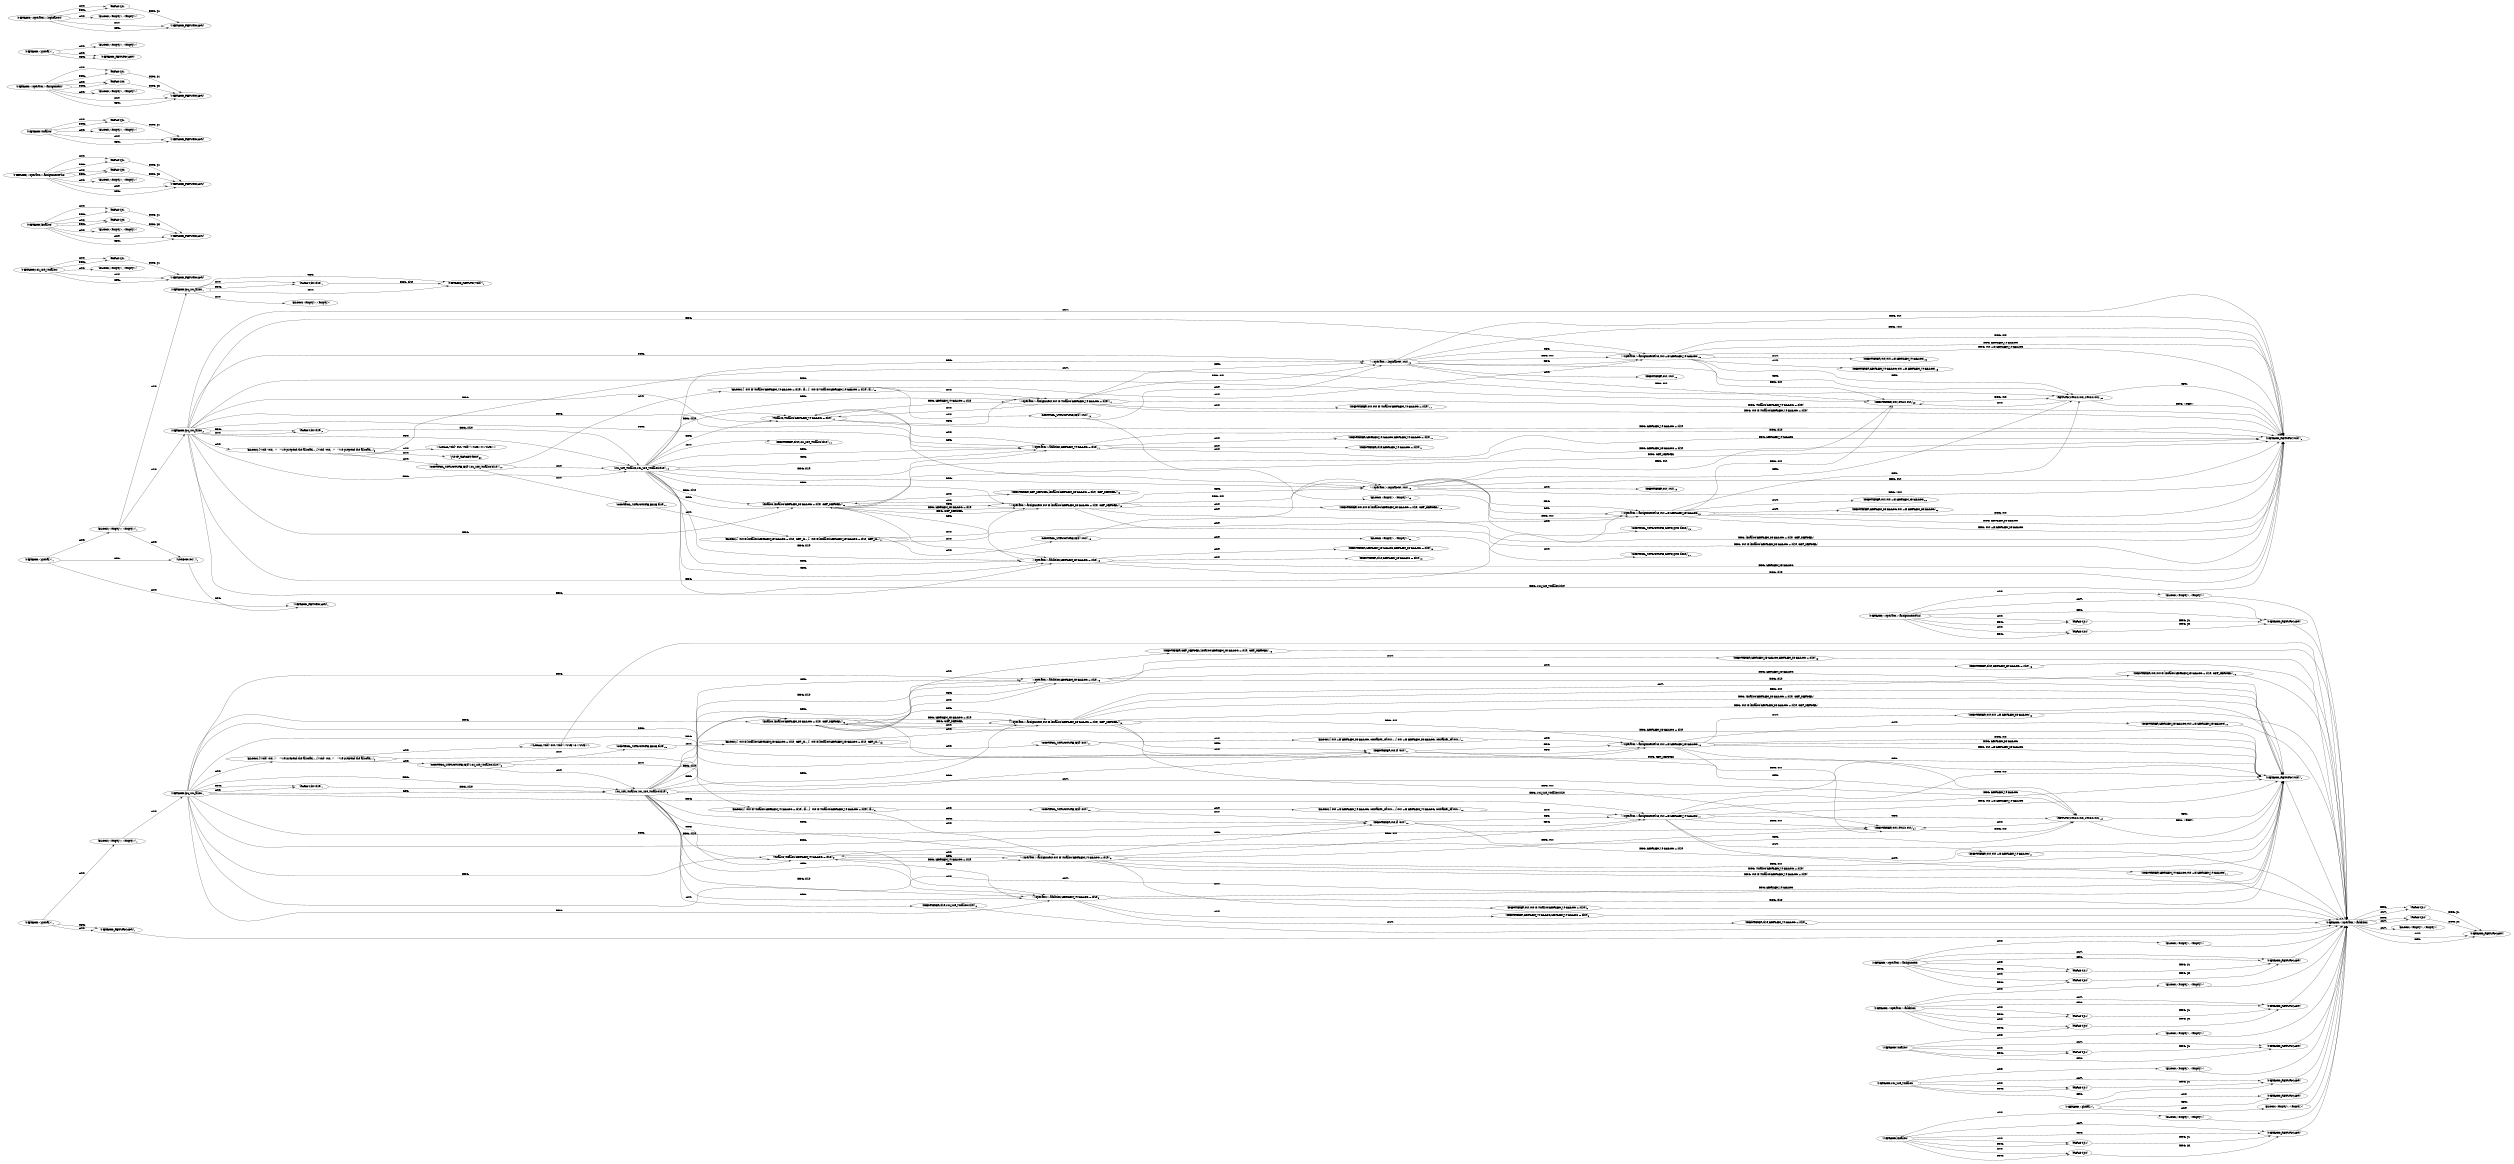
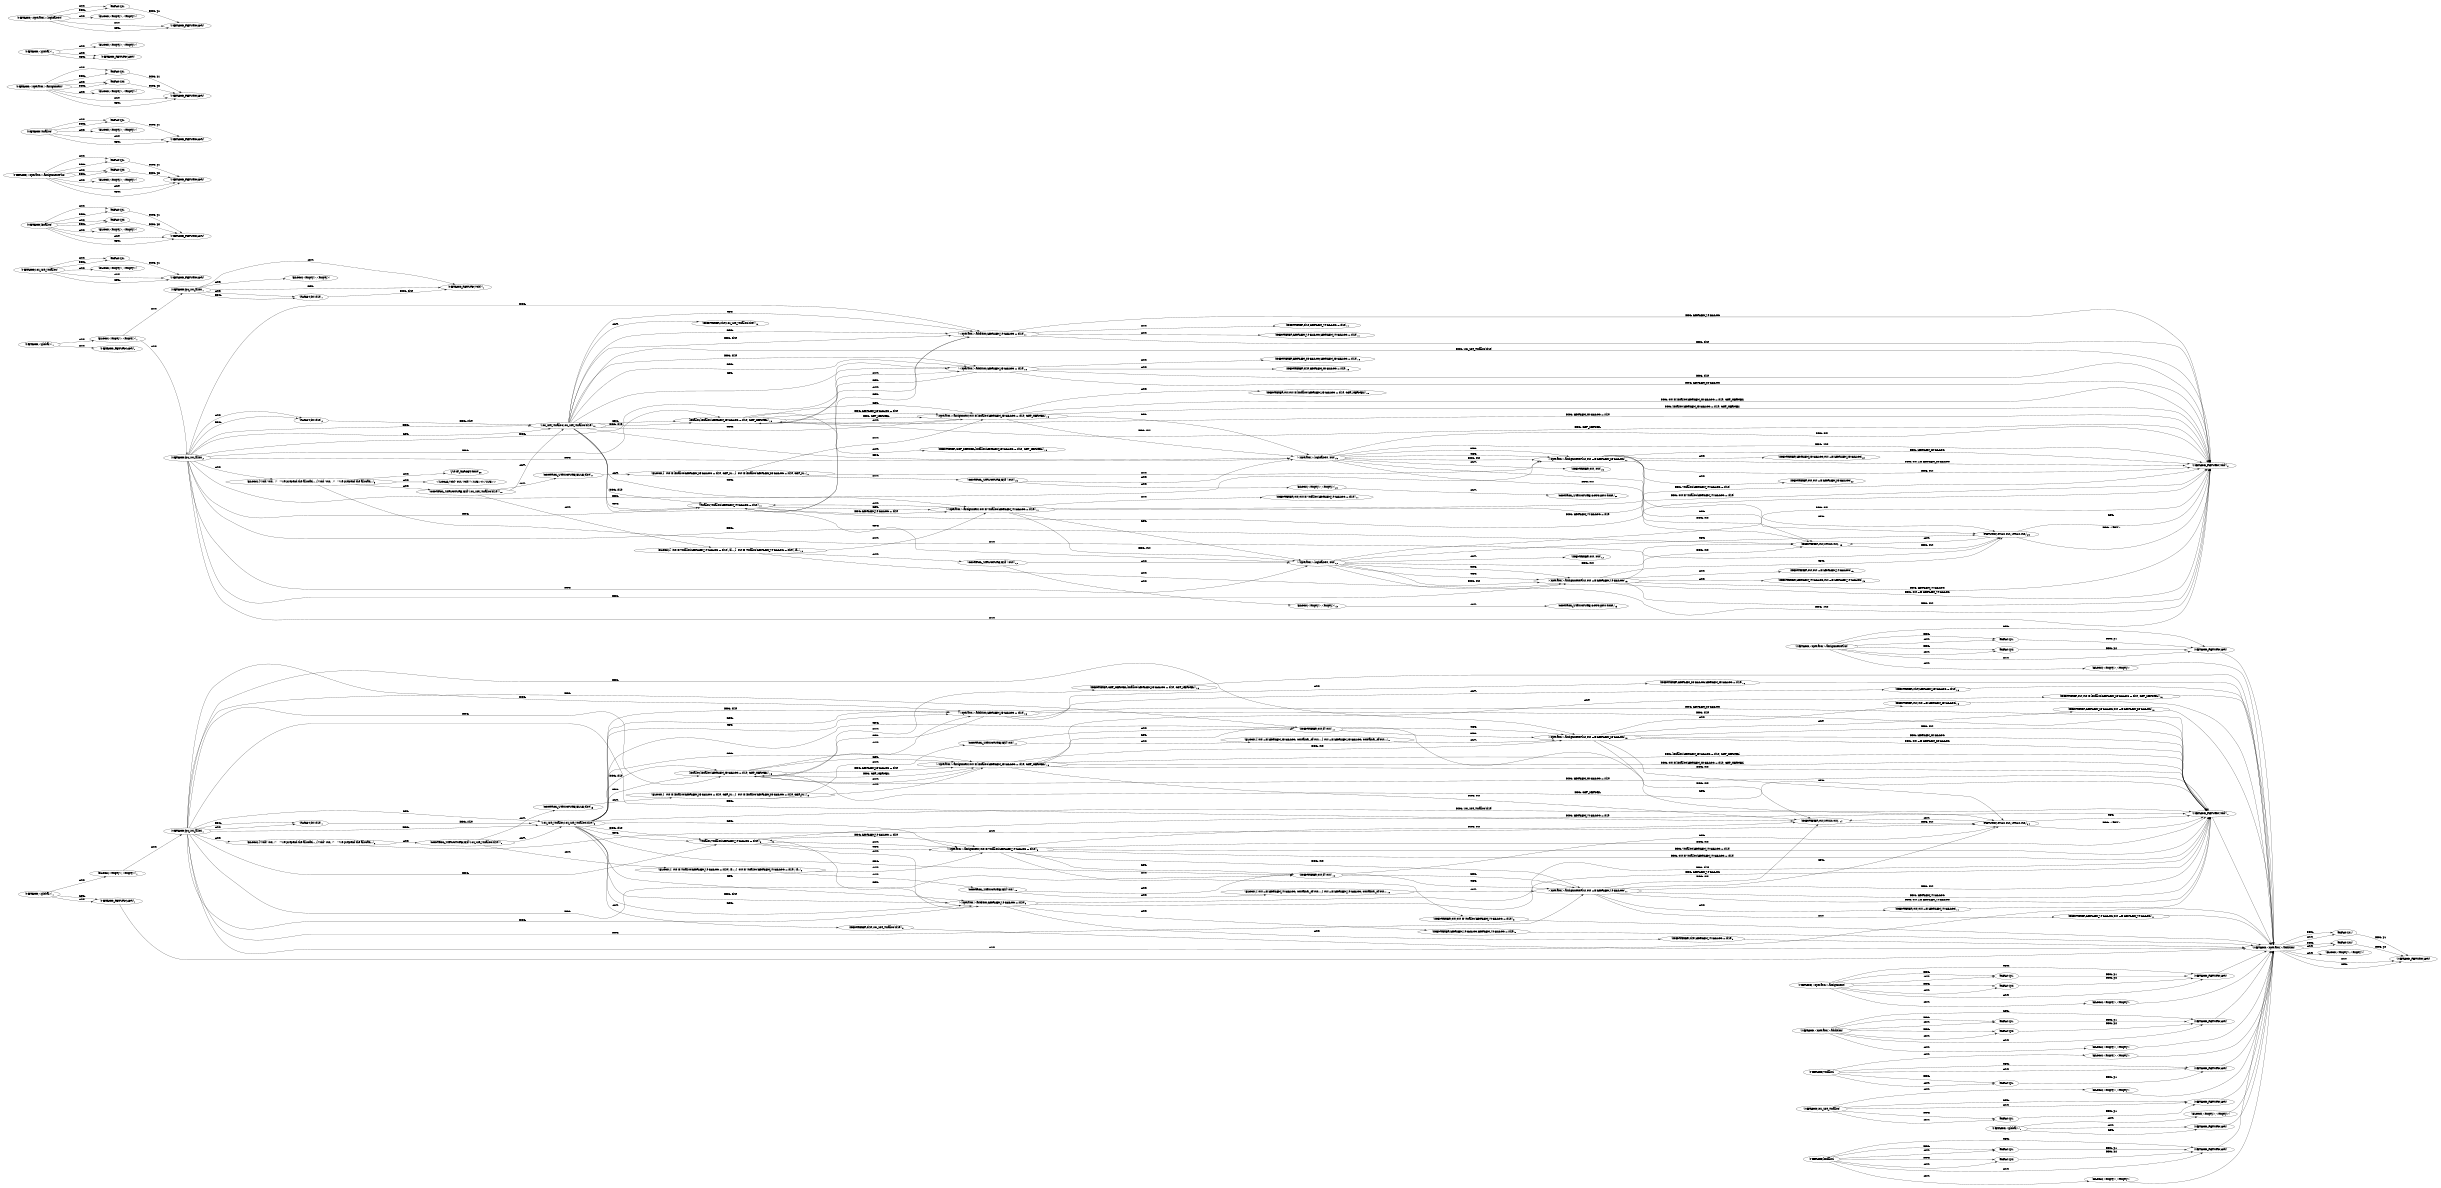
node "(UNKNOWN,),))": removed
node "<(LOCAL,void* out: void*)<SUB>3</SUB>>": removed
